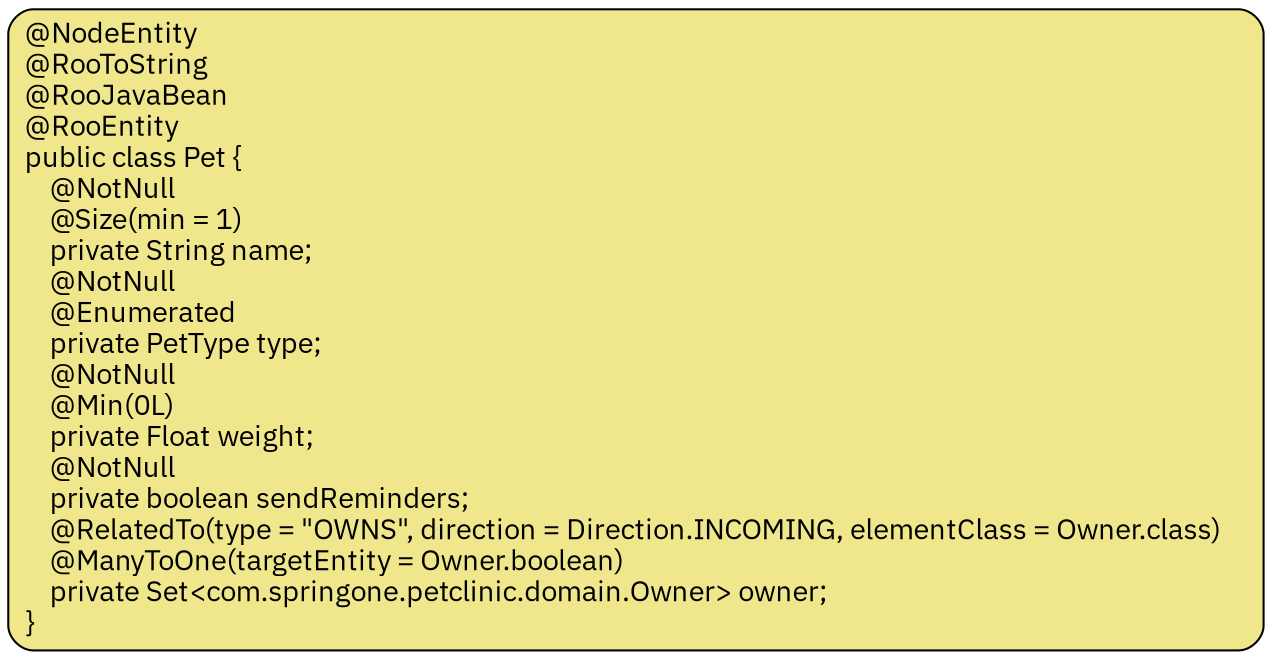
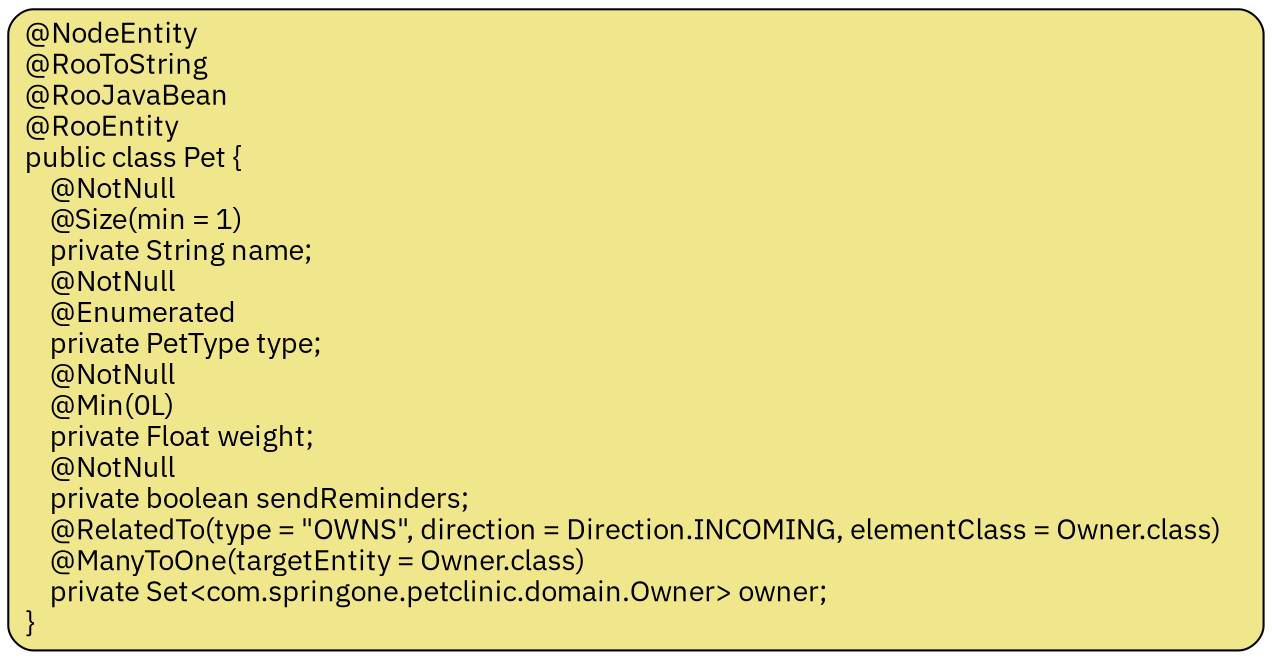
node "@NodeEntity": text "@ManyToOne(targetEntity = Owner.boolean)" -> "@ManyToOne(targetEntity = Owner.class)"
